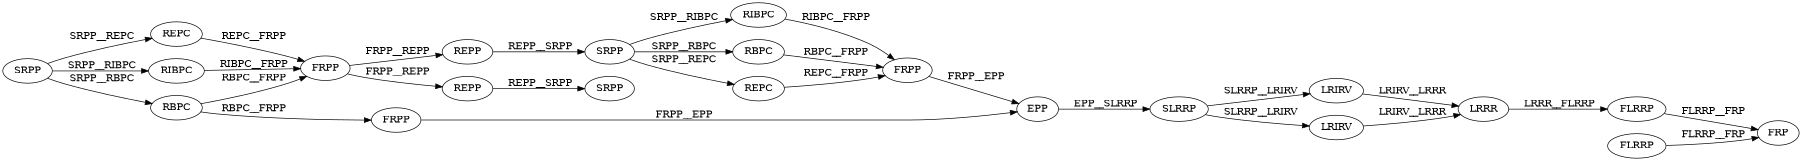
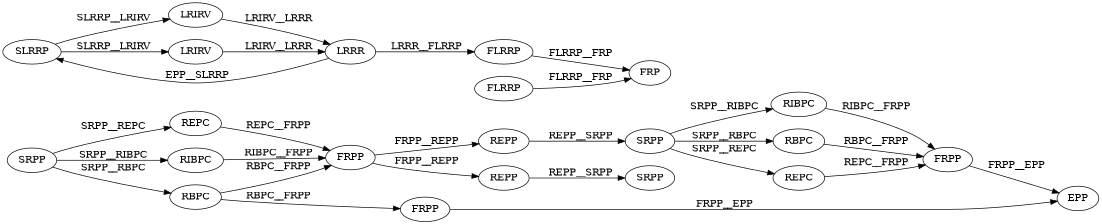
edge "EPP" -> "SLRRP": now "LRRR" -> "SLRRP"
